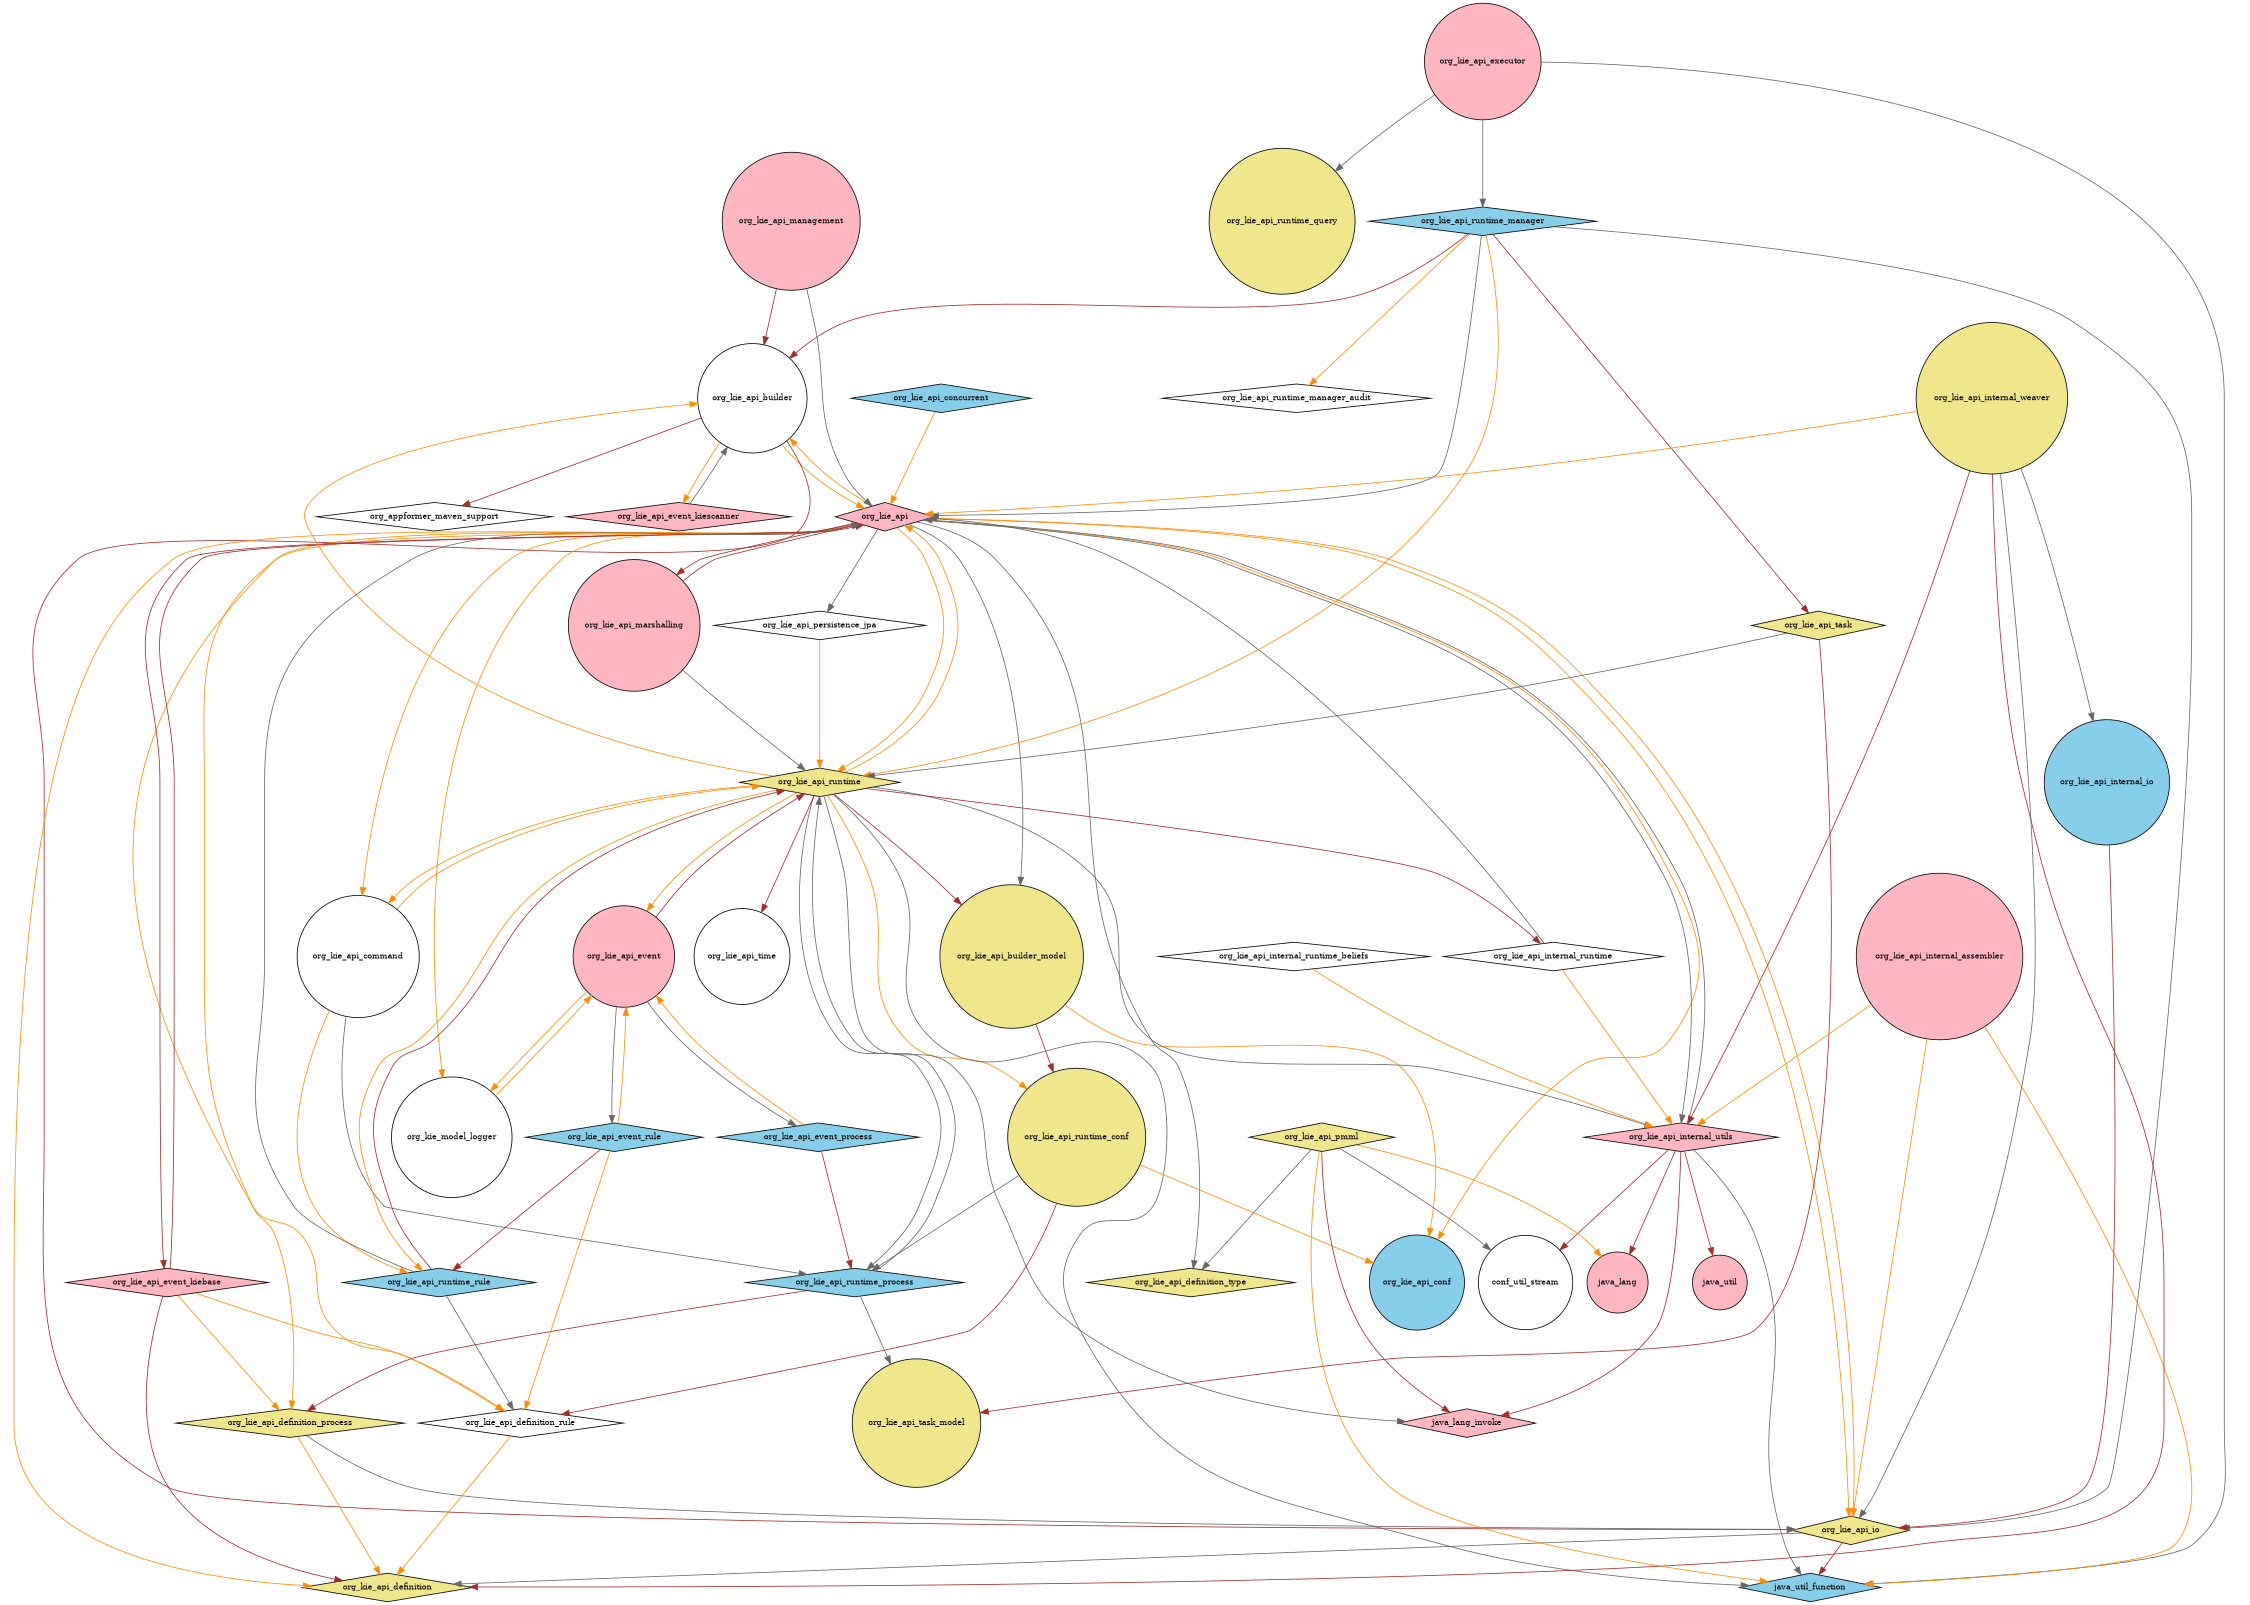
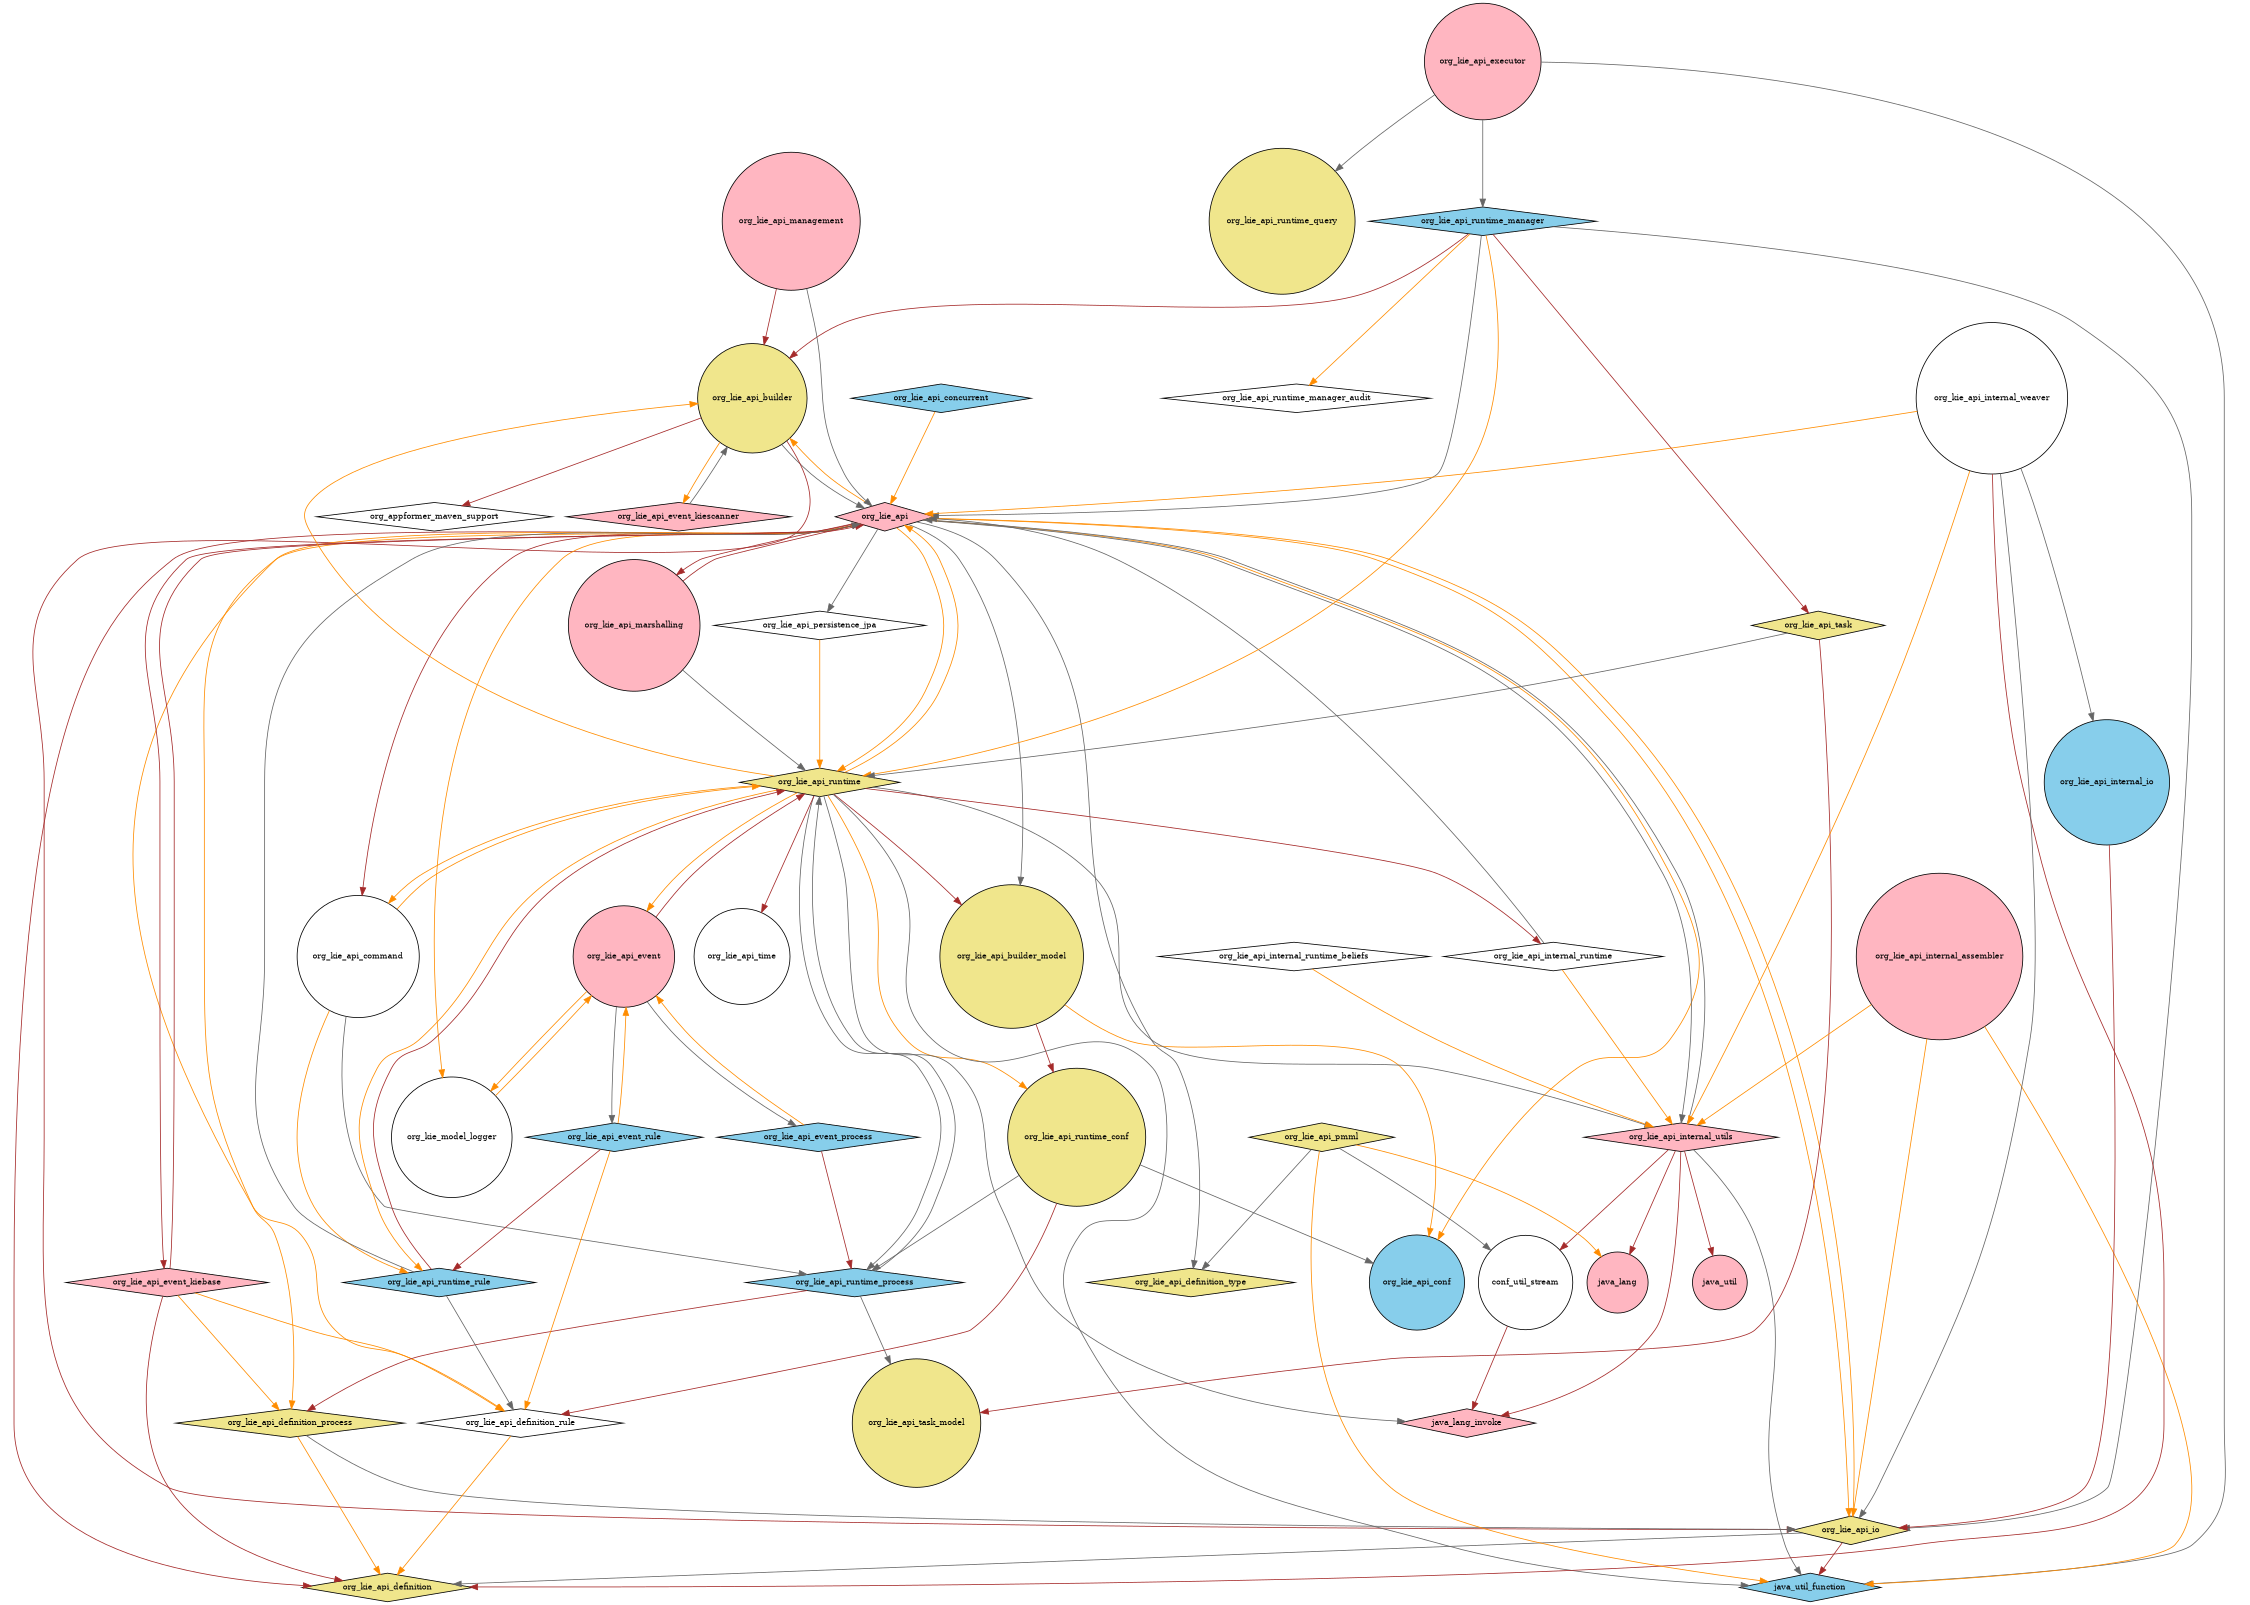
node "org_kie_api_builder": fillcolor white -> khaki
node "org_kie_api_internal_weaver": fillcolor khaki -> white
edge "org_kie_api_builder" -> "org_kie_api": color darkorange -> gray40
edge "org_kie_api" -> "org_kie_api_command": color darkorange -> brown
edge "org_kie_api" -> "org_kie_api_definition": color darkorange -> brown
edge "org_kie_api_internal_weaver" -> "org_kie_api_internal_utils": color brown -> darkorange
edge "org_kie_api_runtime_conf" -> "org_kie_api_conf": color darkorange -> gray40
edge "org_kie_api_pmml" -> "java_lang_invoke": now "conf_util_stream" -> "java_lang_invoke"
